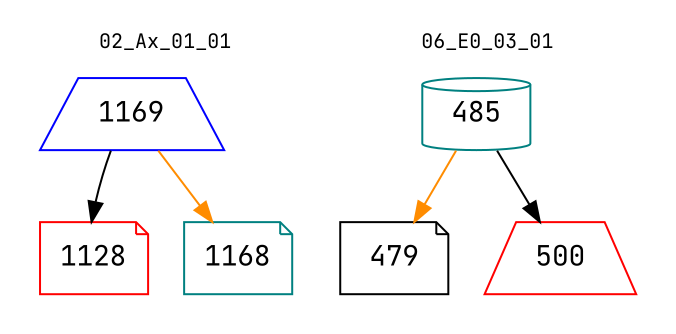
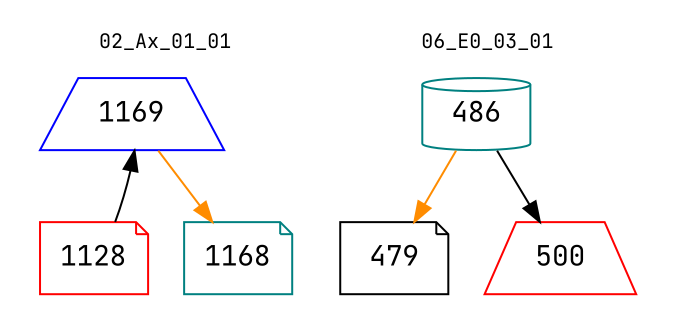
node "485": label "485" -> "486"
edge "1169" -> "1128": reversed
